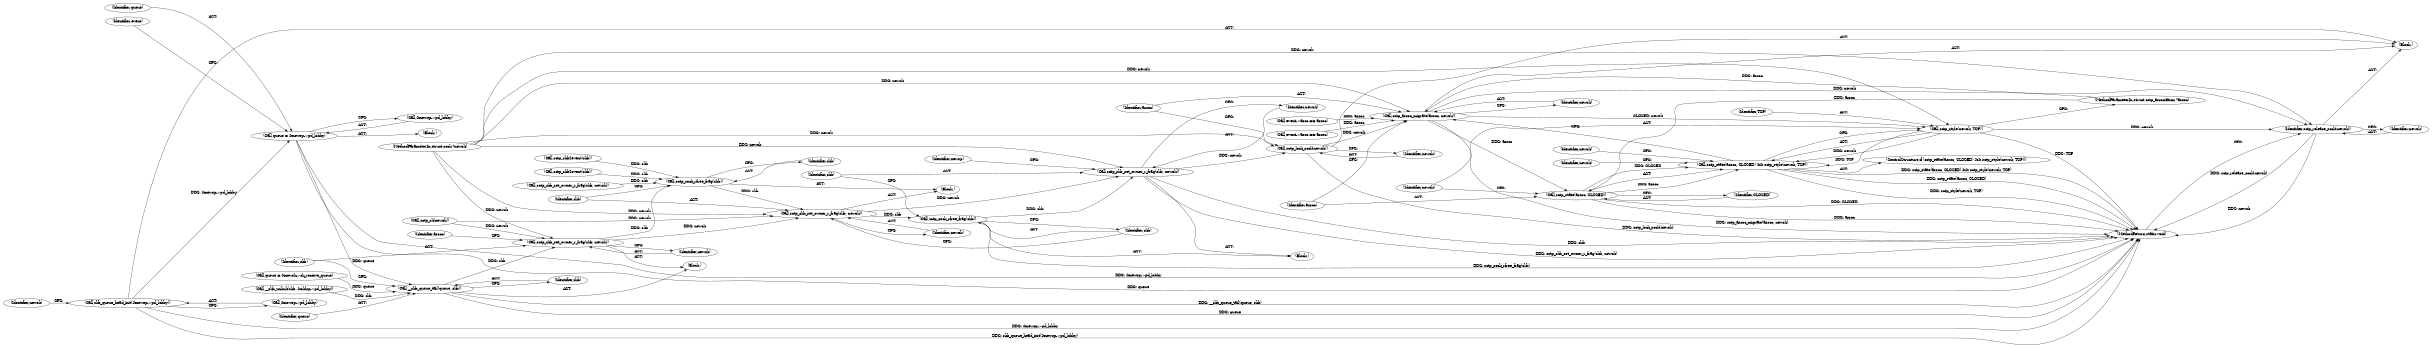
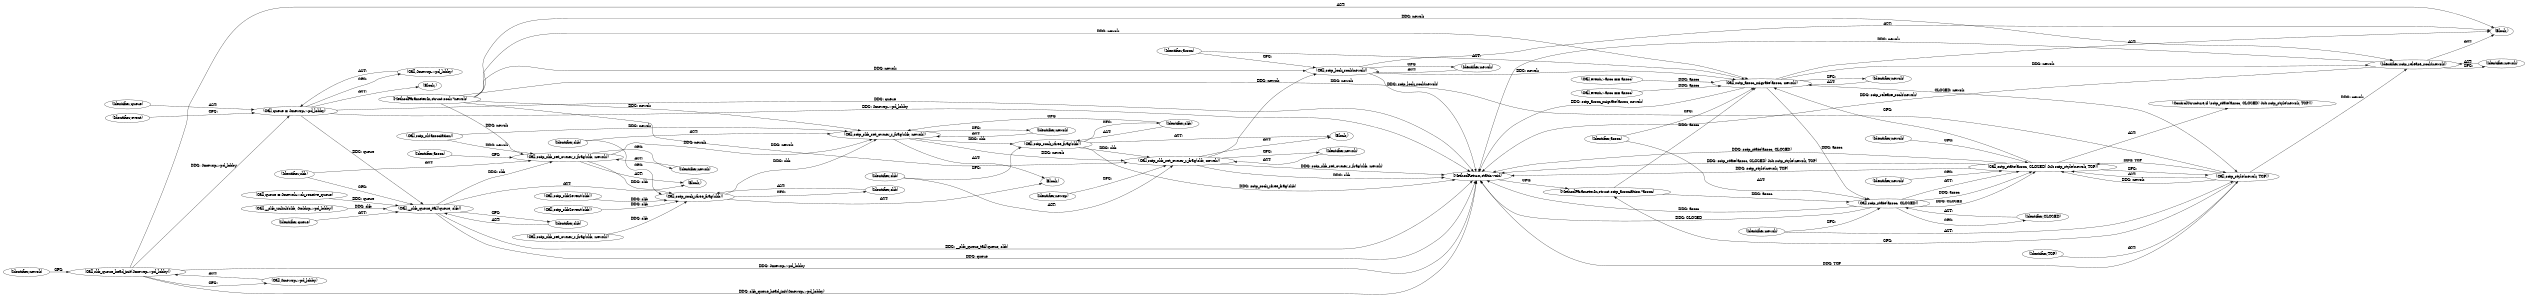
edge "(MethodReturn,static void)" -> "(Identifier,sctp_release_sock(newsk))": now "(MethodReturn,static void)" -> "(MethodParameterIn,struct sctp_association *assoc)"
node "(Call,sctp_sk(newsk))": label "(Call,sctp_sk(newsk))" -> "(Call,sctp_sk(association))"
